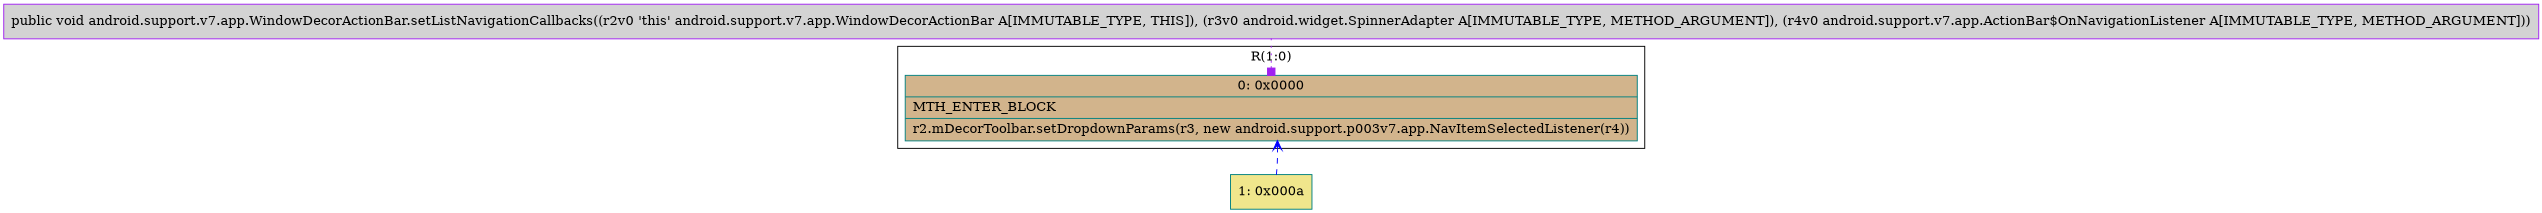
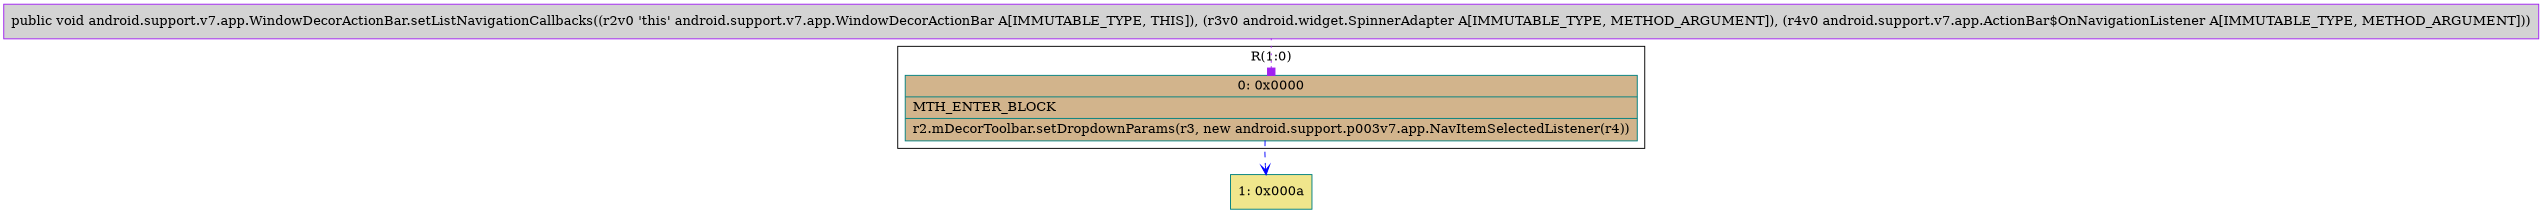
edge "1: 0x000a" -> "0: 0x0000": reversed
